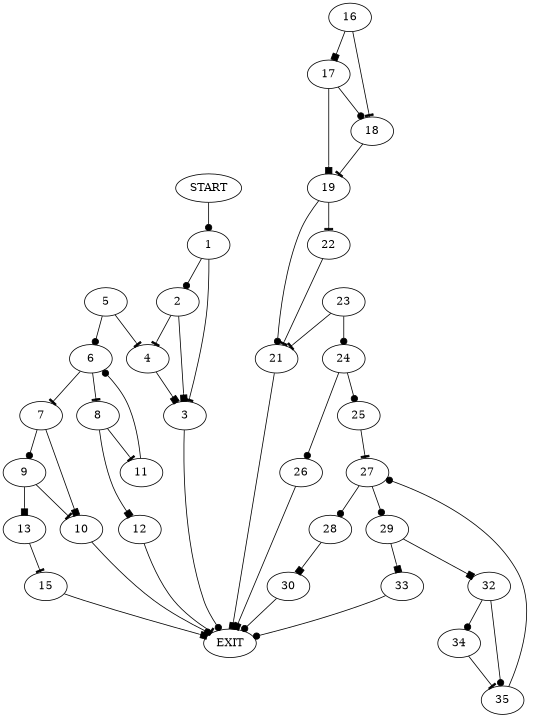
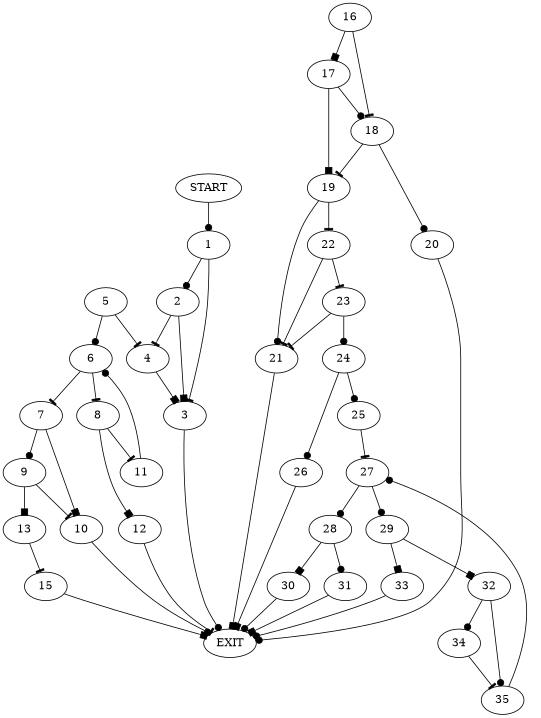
node "20": added
edge "22" -> "23": added
node "31": added
